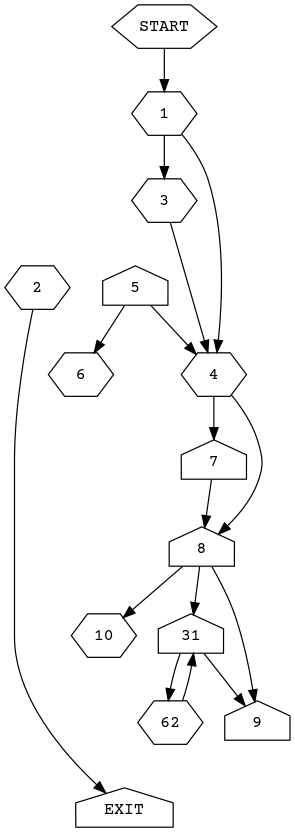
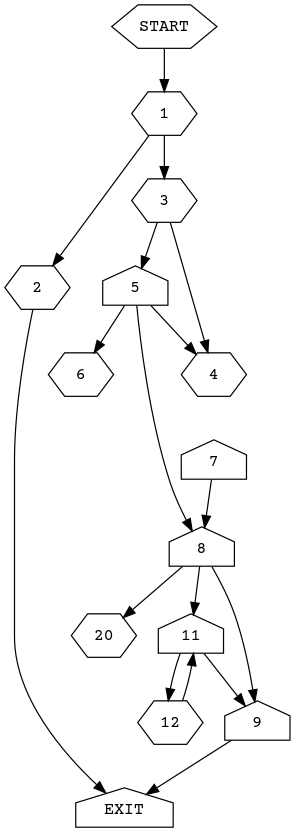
edge "1" -> "4": now "1" -> "2"
edge "3" -> "5": added
edge "4" -> "7": removed
edge "4" -> "8": now "5" -> "8"
node "10": label "10" -> "20"
node "31": label "31" -> "11"
node "62": label "62" -> "12"
edge "9" -> "EXIT": added
